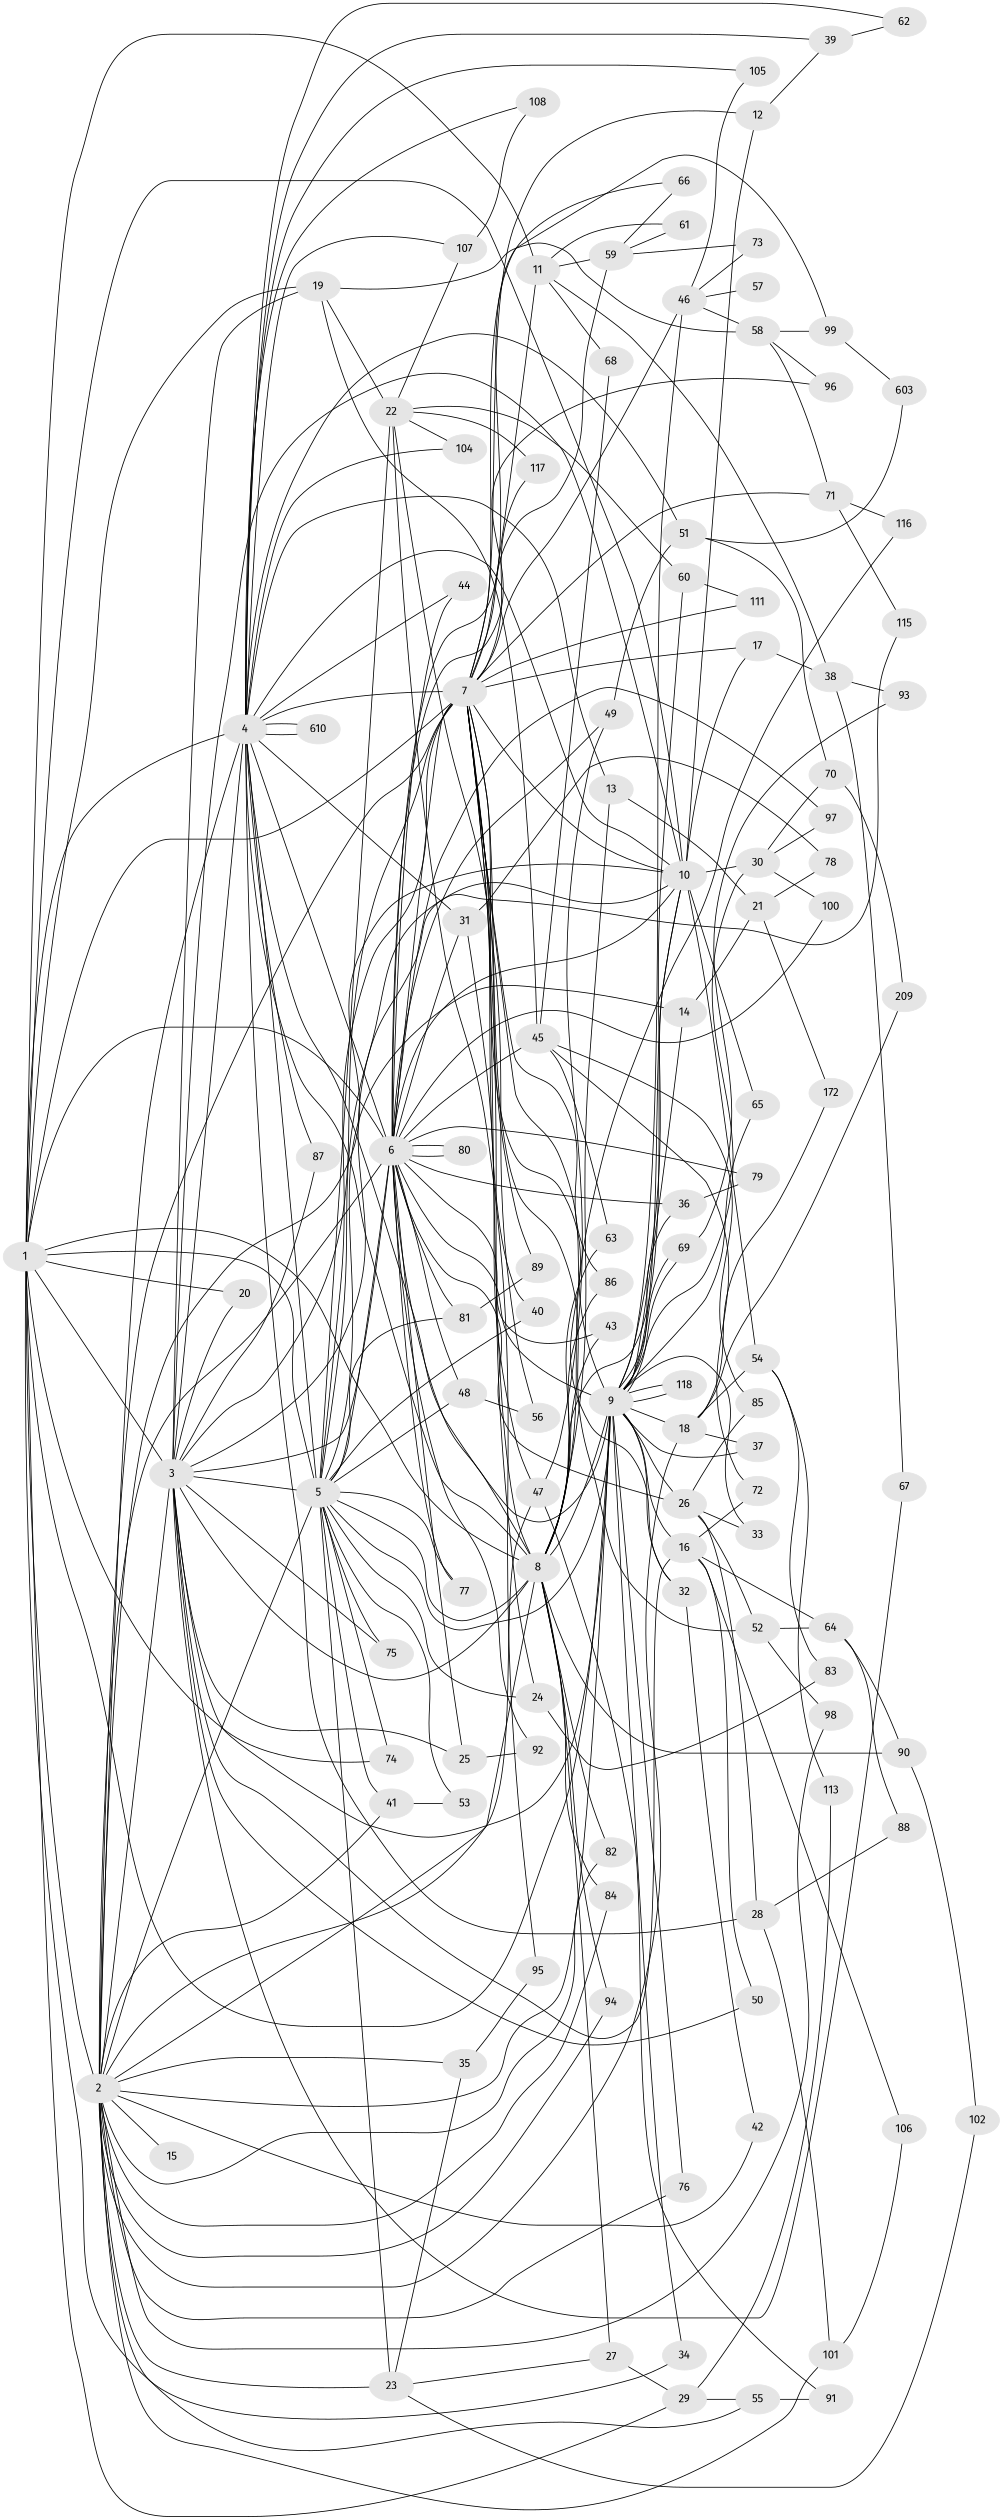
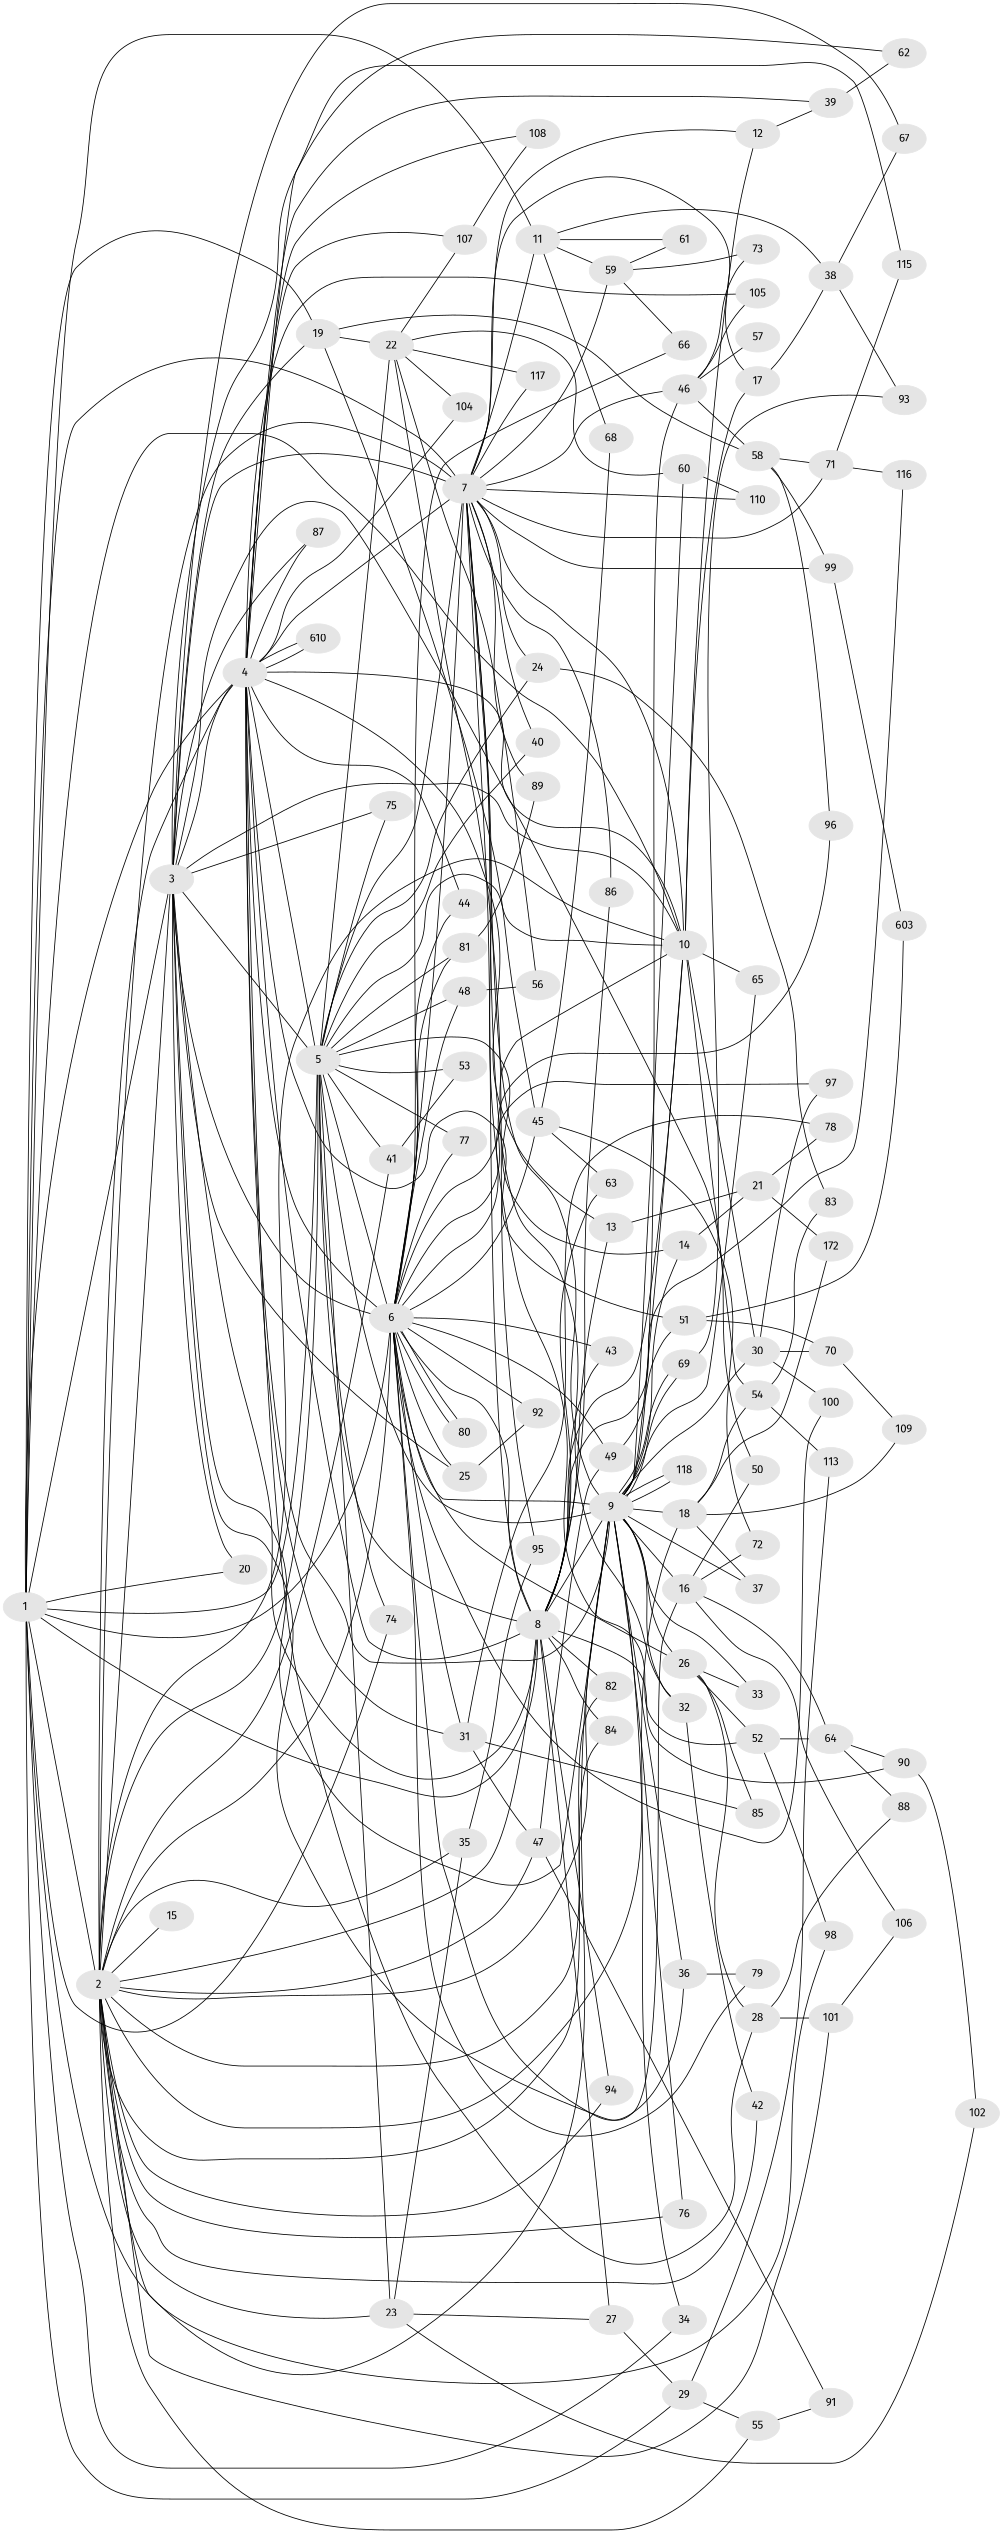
node "111": label "111" -> "110"
node "209": label "209" -> "109"
edge "45" -- "85": now "31" -- "85"
